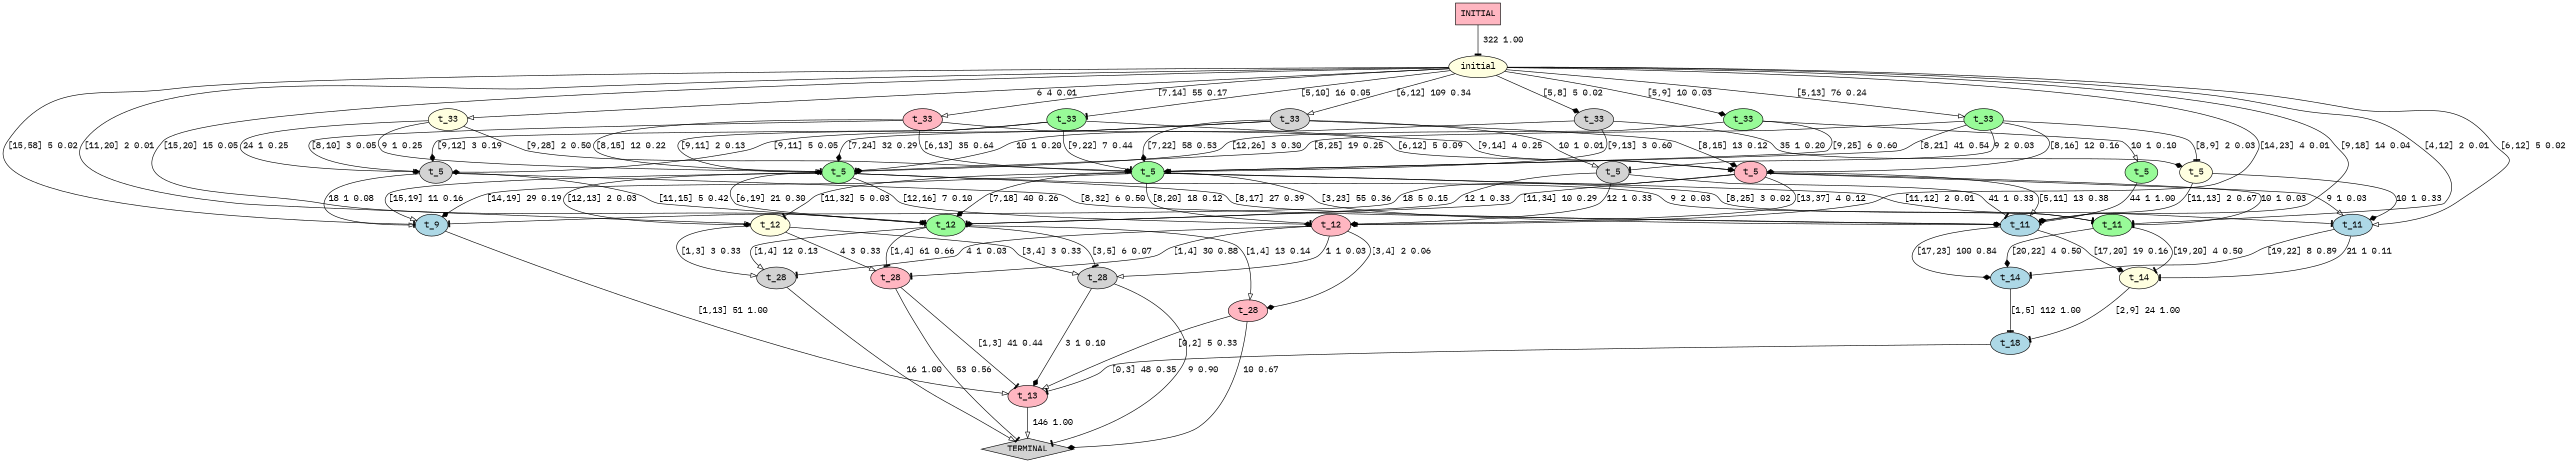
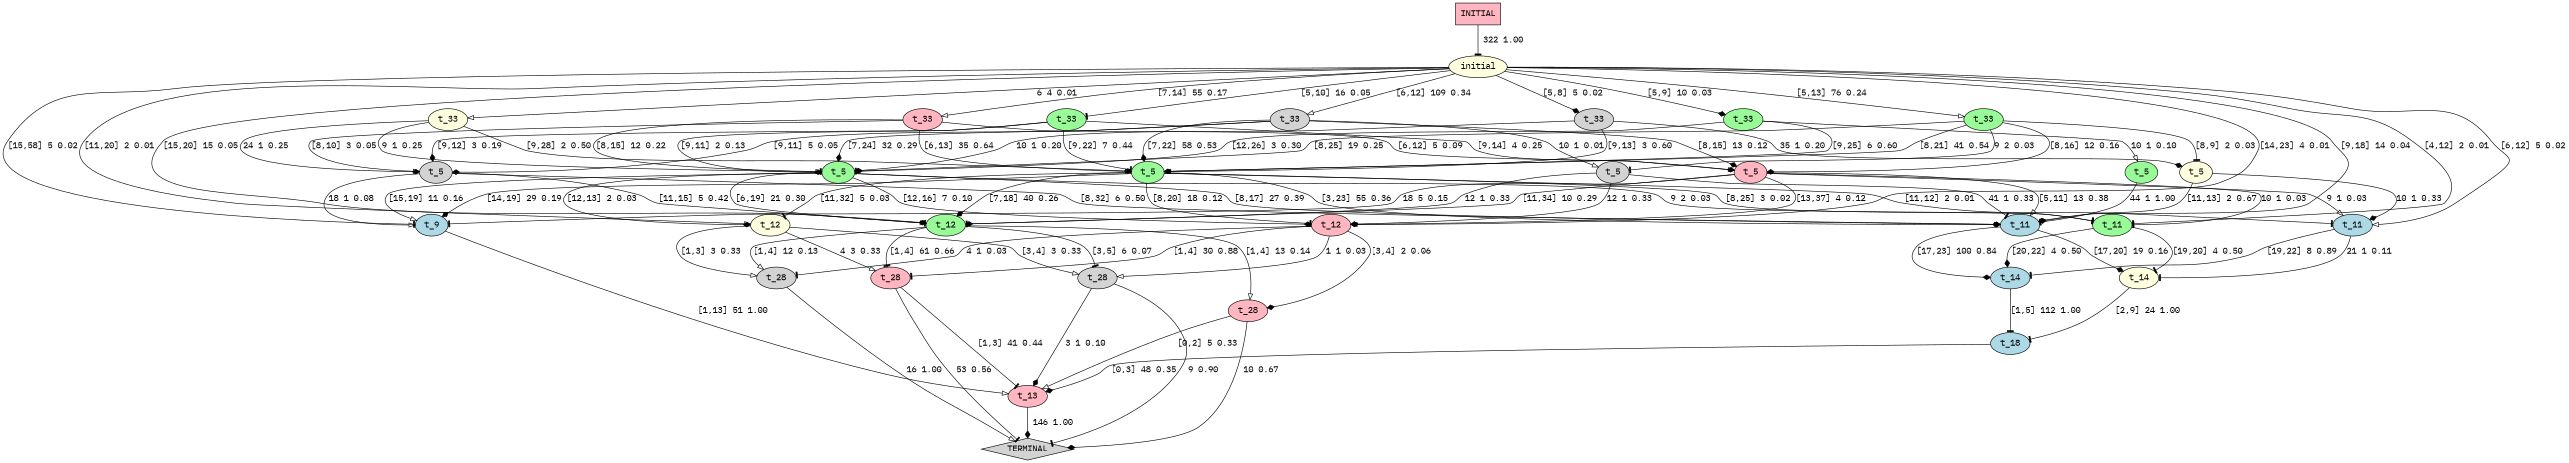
edge "t_18" -> "t_13": arrowhead tee -> diamond
edge "t_13" -> "TERMINAL": arrowhead onormal -> diamond
